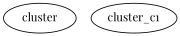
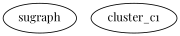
node "cluster": label "cluster" -> "sugraph"
